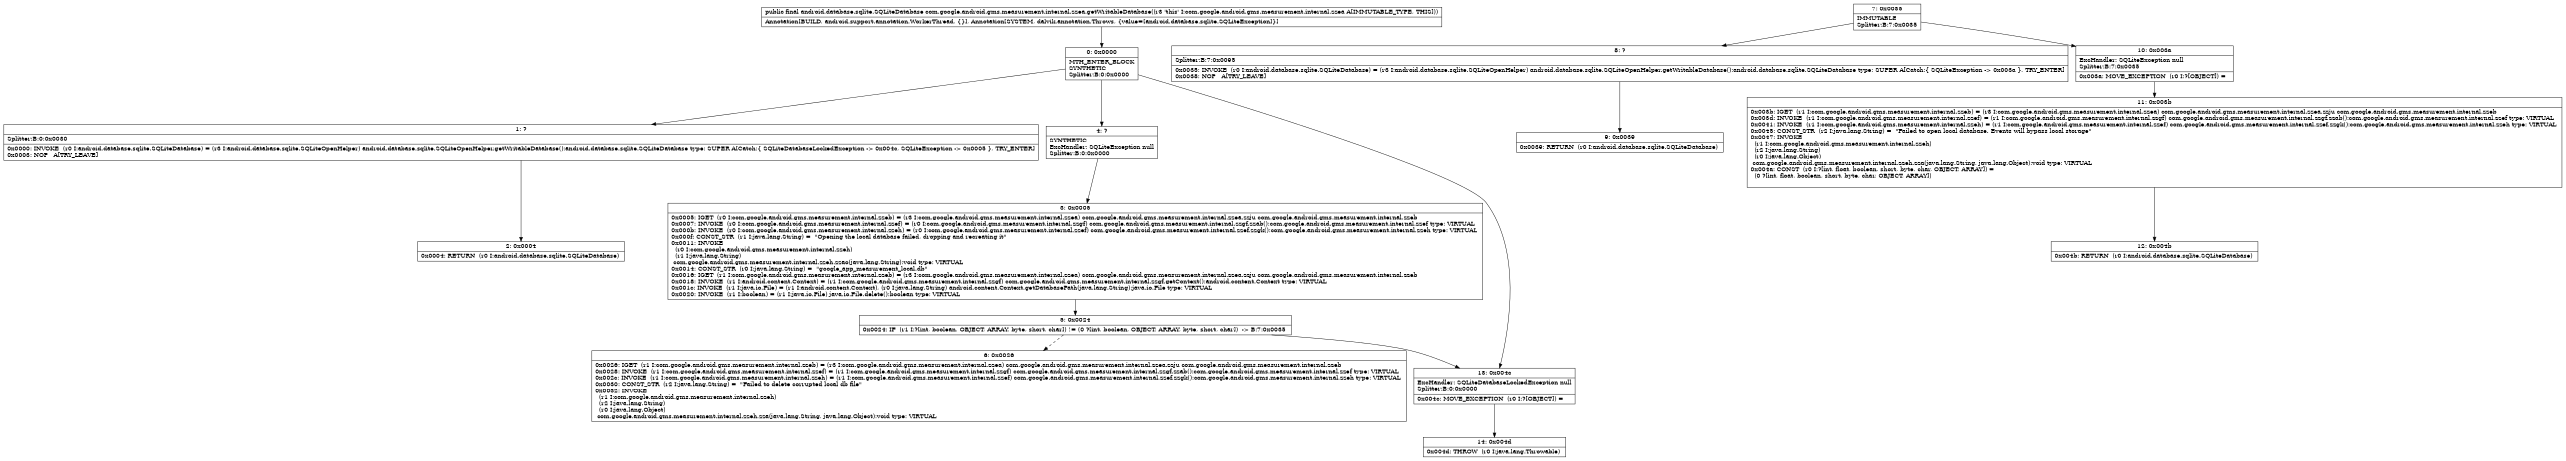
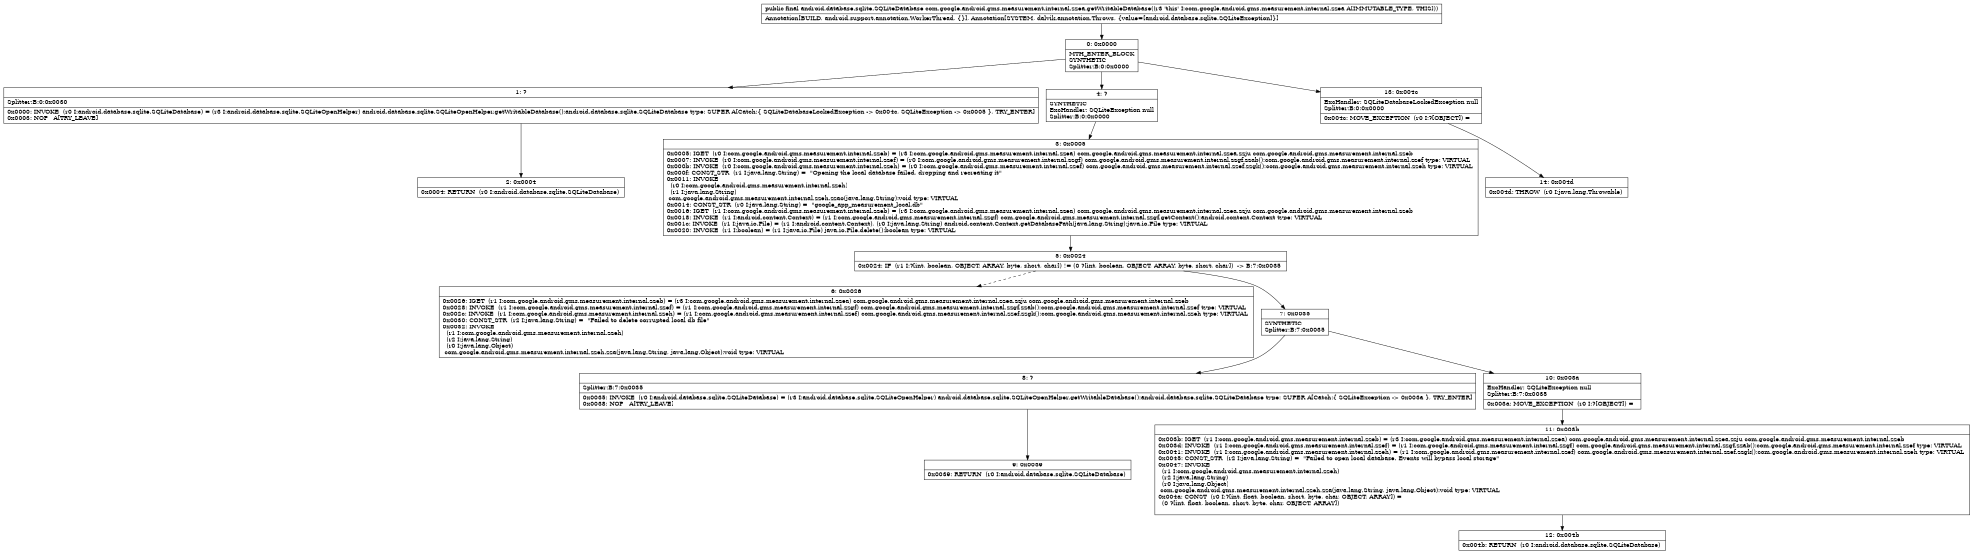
node "7: 0x0035": text "IMMUTABLE" -> "SYNTHETIC"
node "8: ?": text "Splitter:B:7:0x0095" -> "Splitter:B:7:0x0035"
edge "5: 0x0024" -> "13: 0x004c": now "5: 0x0024" -> "7: 0x0035"
